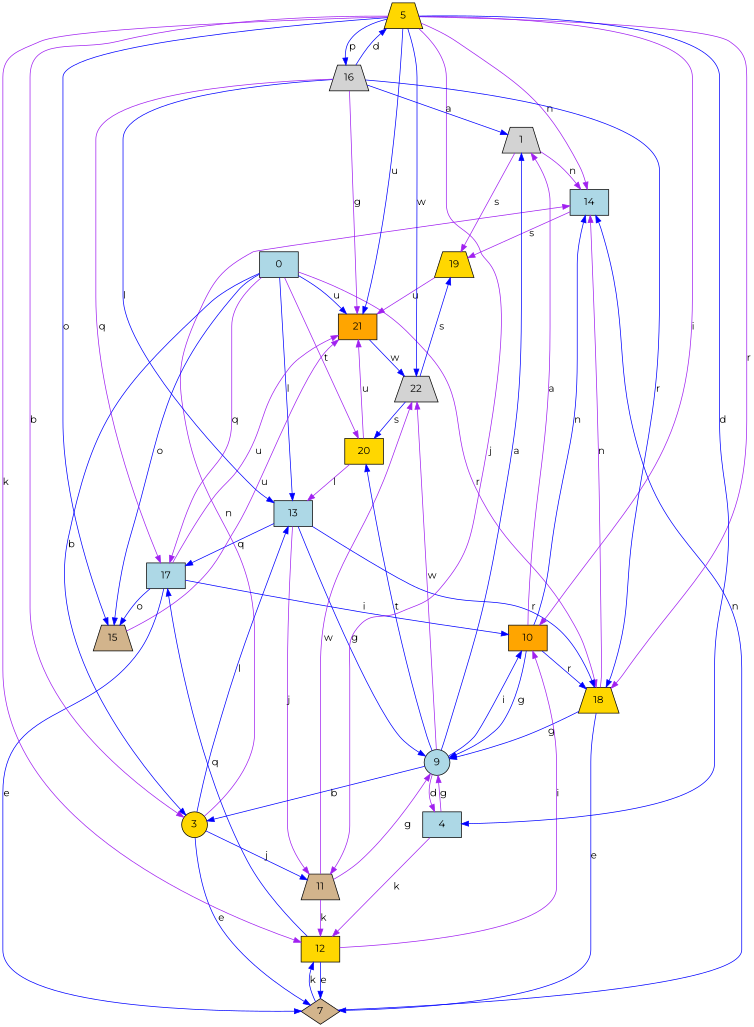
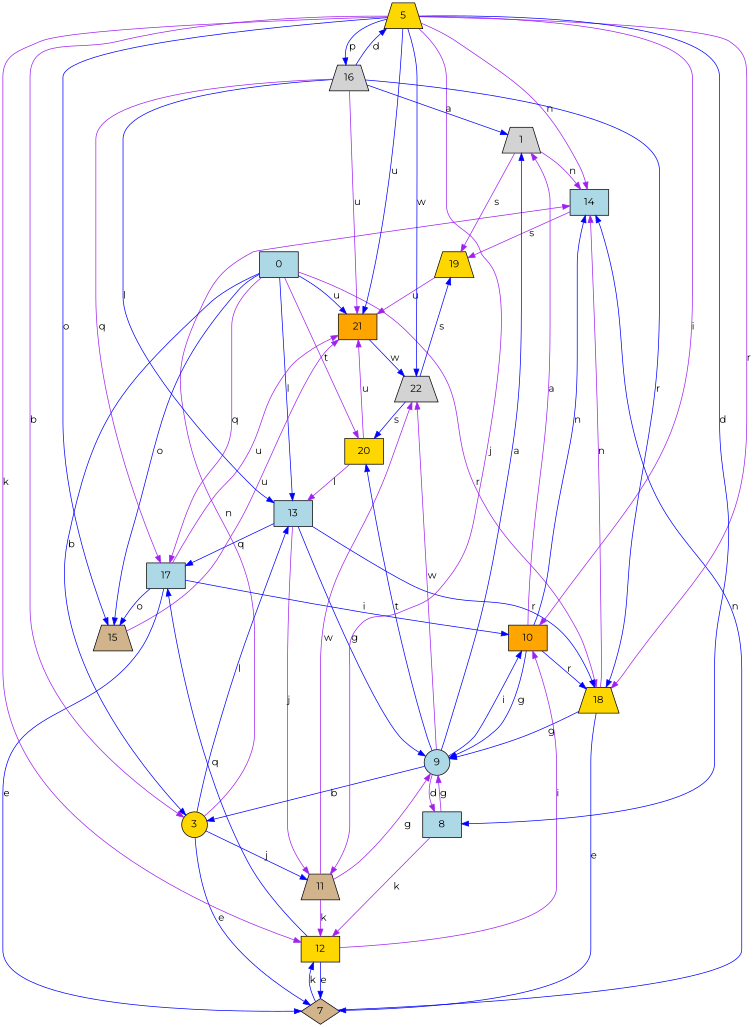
edge "16" -> "21": label "g" -> "u"
node "4": label "4" -> "8"
